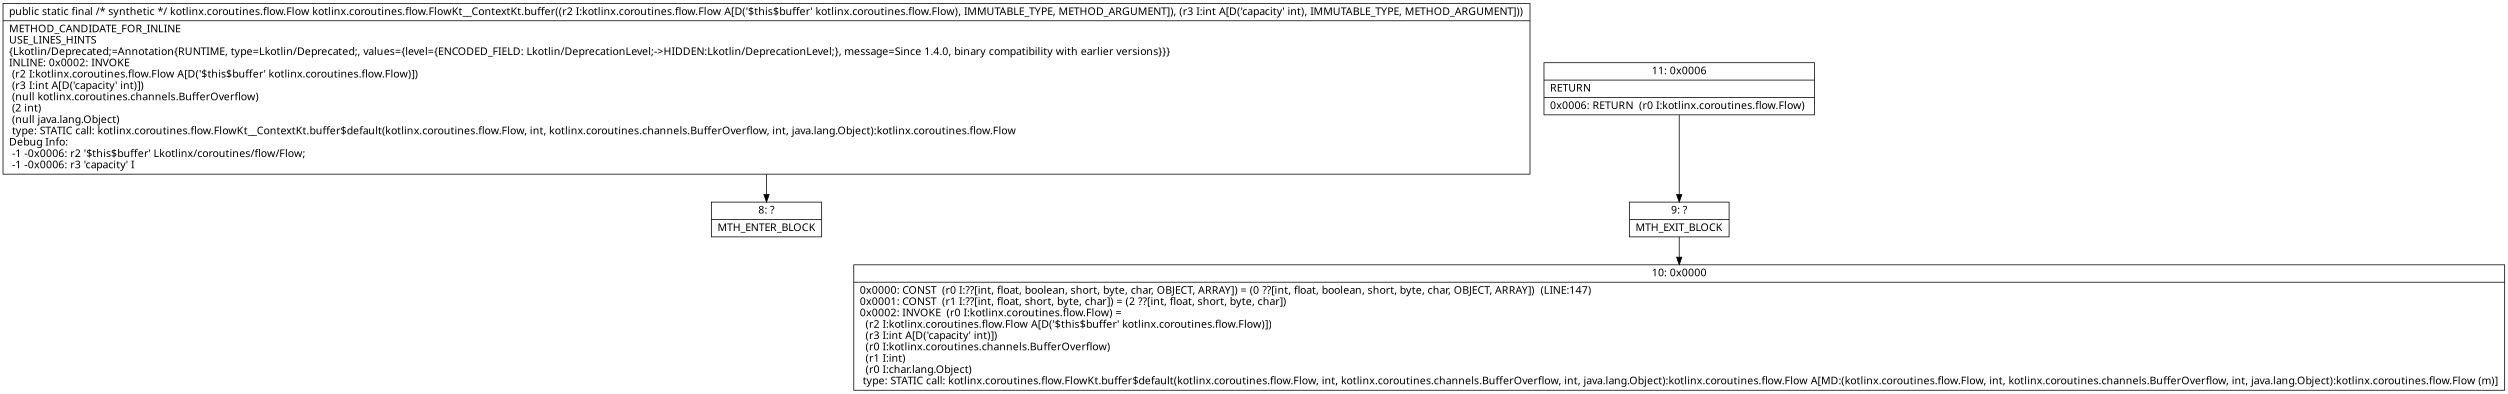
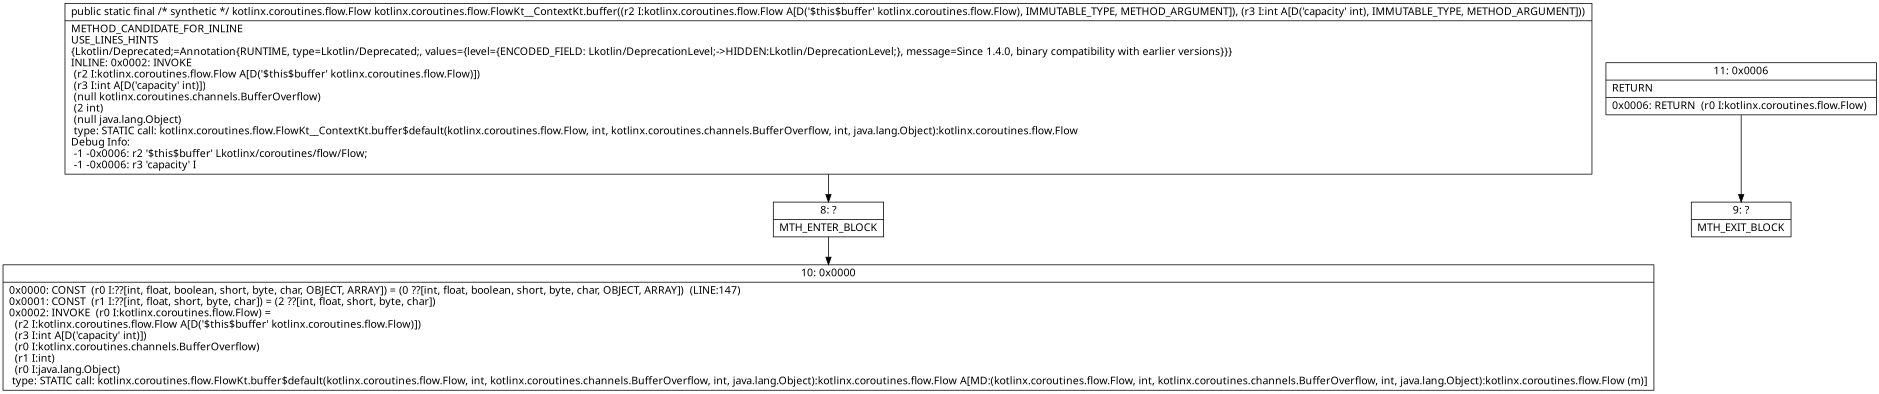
edge "9: ?" -> "10: 0x0000": now "8: ?" -> "10: 0x0000"
node "10: 0x0000": text "(r0 I:char.lang.Object)" -> "(r0 I:java.lang.Object)"
